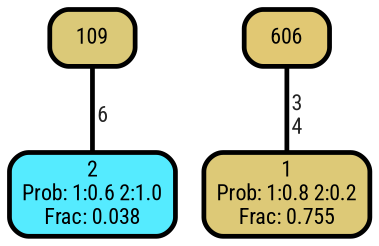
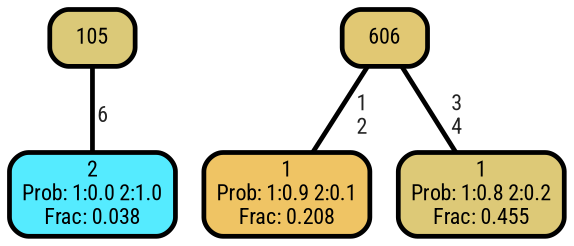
node "109": label "109" -> "105"
node "2 Prob: 1:0.6 2:1.0 Frac: 0.038": label "2 Prob: 1:0.6 2:1.0 Frac: 0.038" -> "2 Prob: 1:0.0 2:1.0 Frac: 0.038"
node "1 Prob: 1:0.9 2:0.1 Frac: 0.208": added
node "1 Prob: 1:0.8 2:0.2 Frac: 0.755": label "1 Prob: 1:0.8 2:0.2 Frac: 0.755" -> "1 Prob: 1:0.8 2:0.2 Frac: 0.455"
